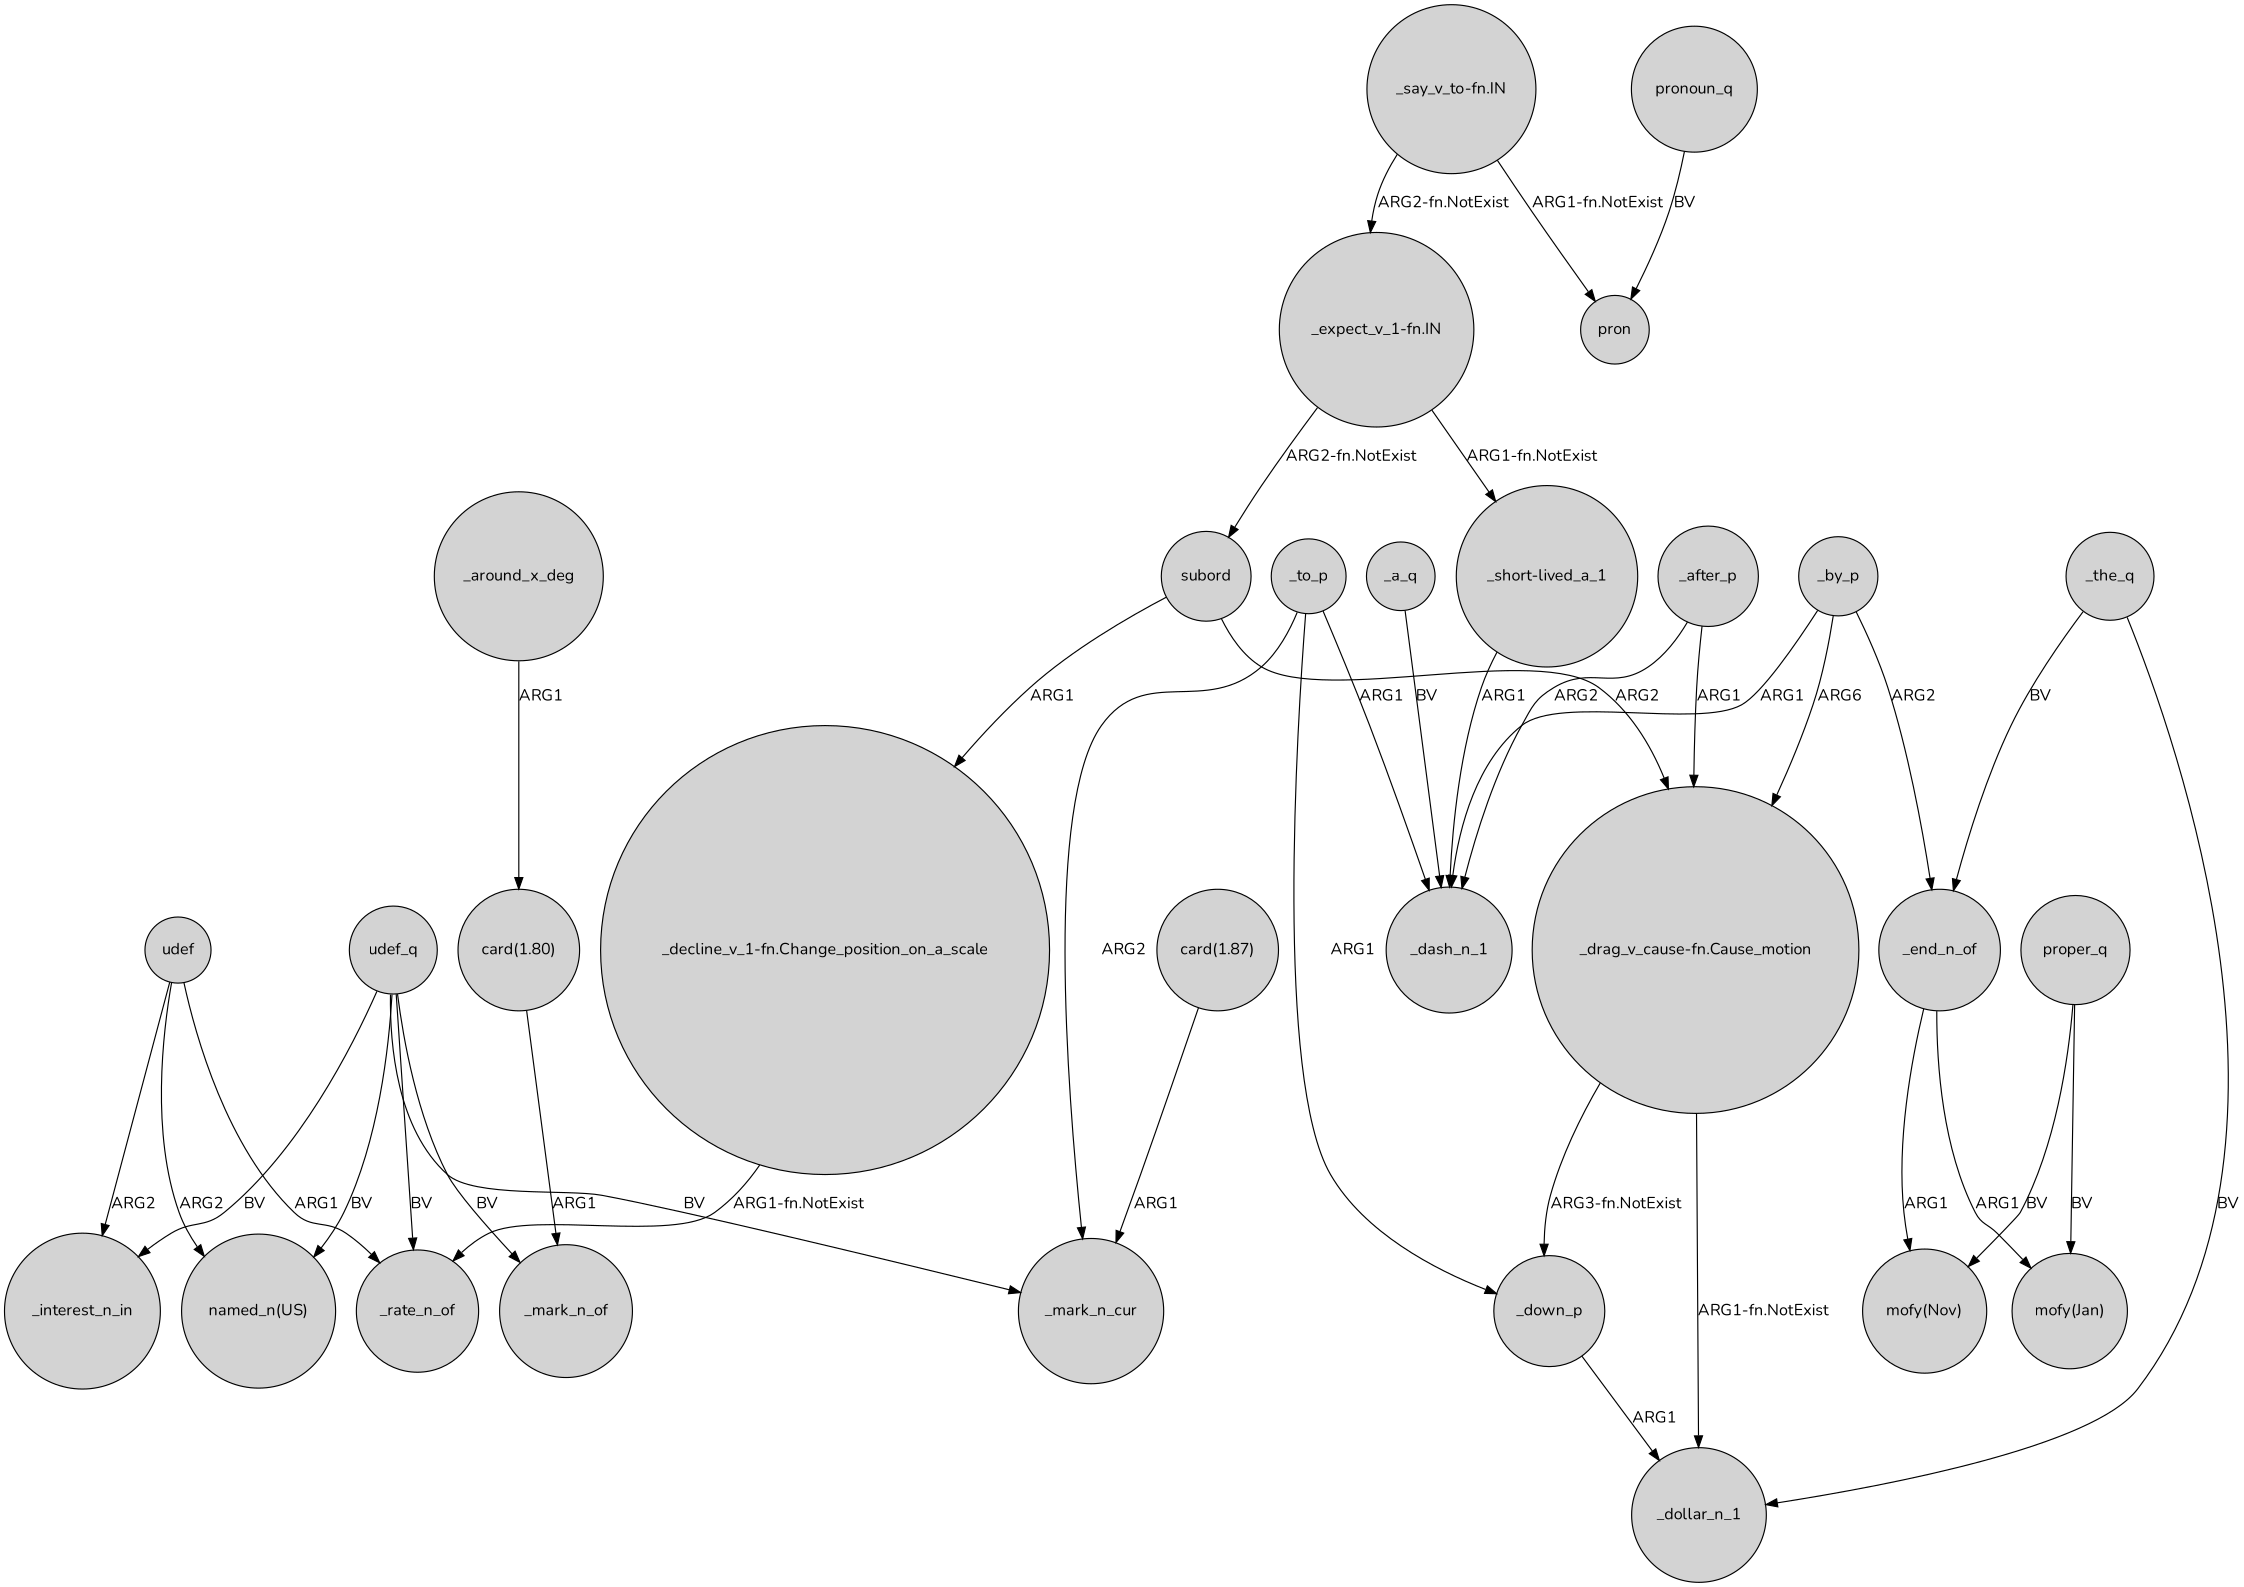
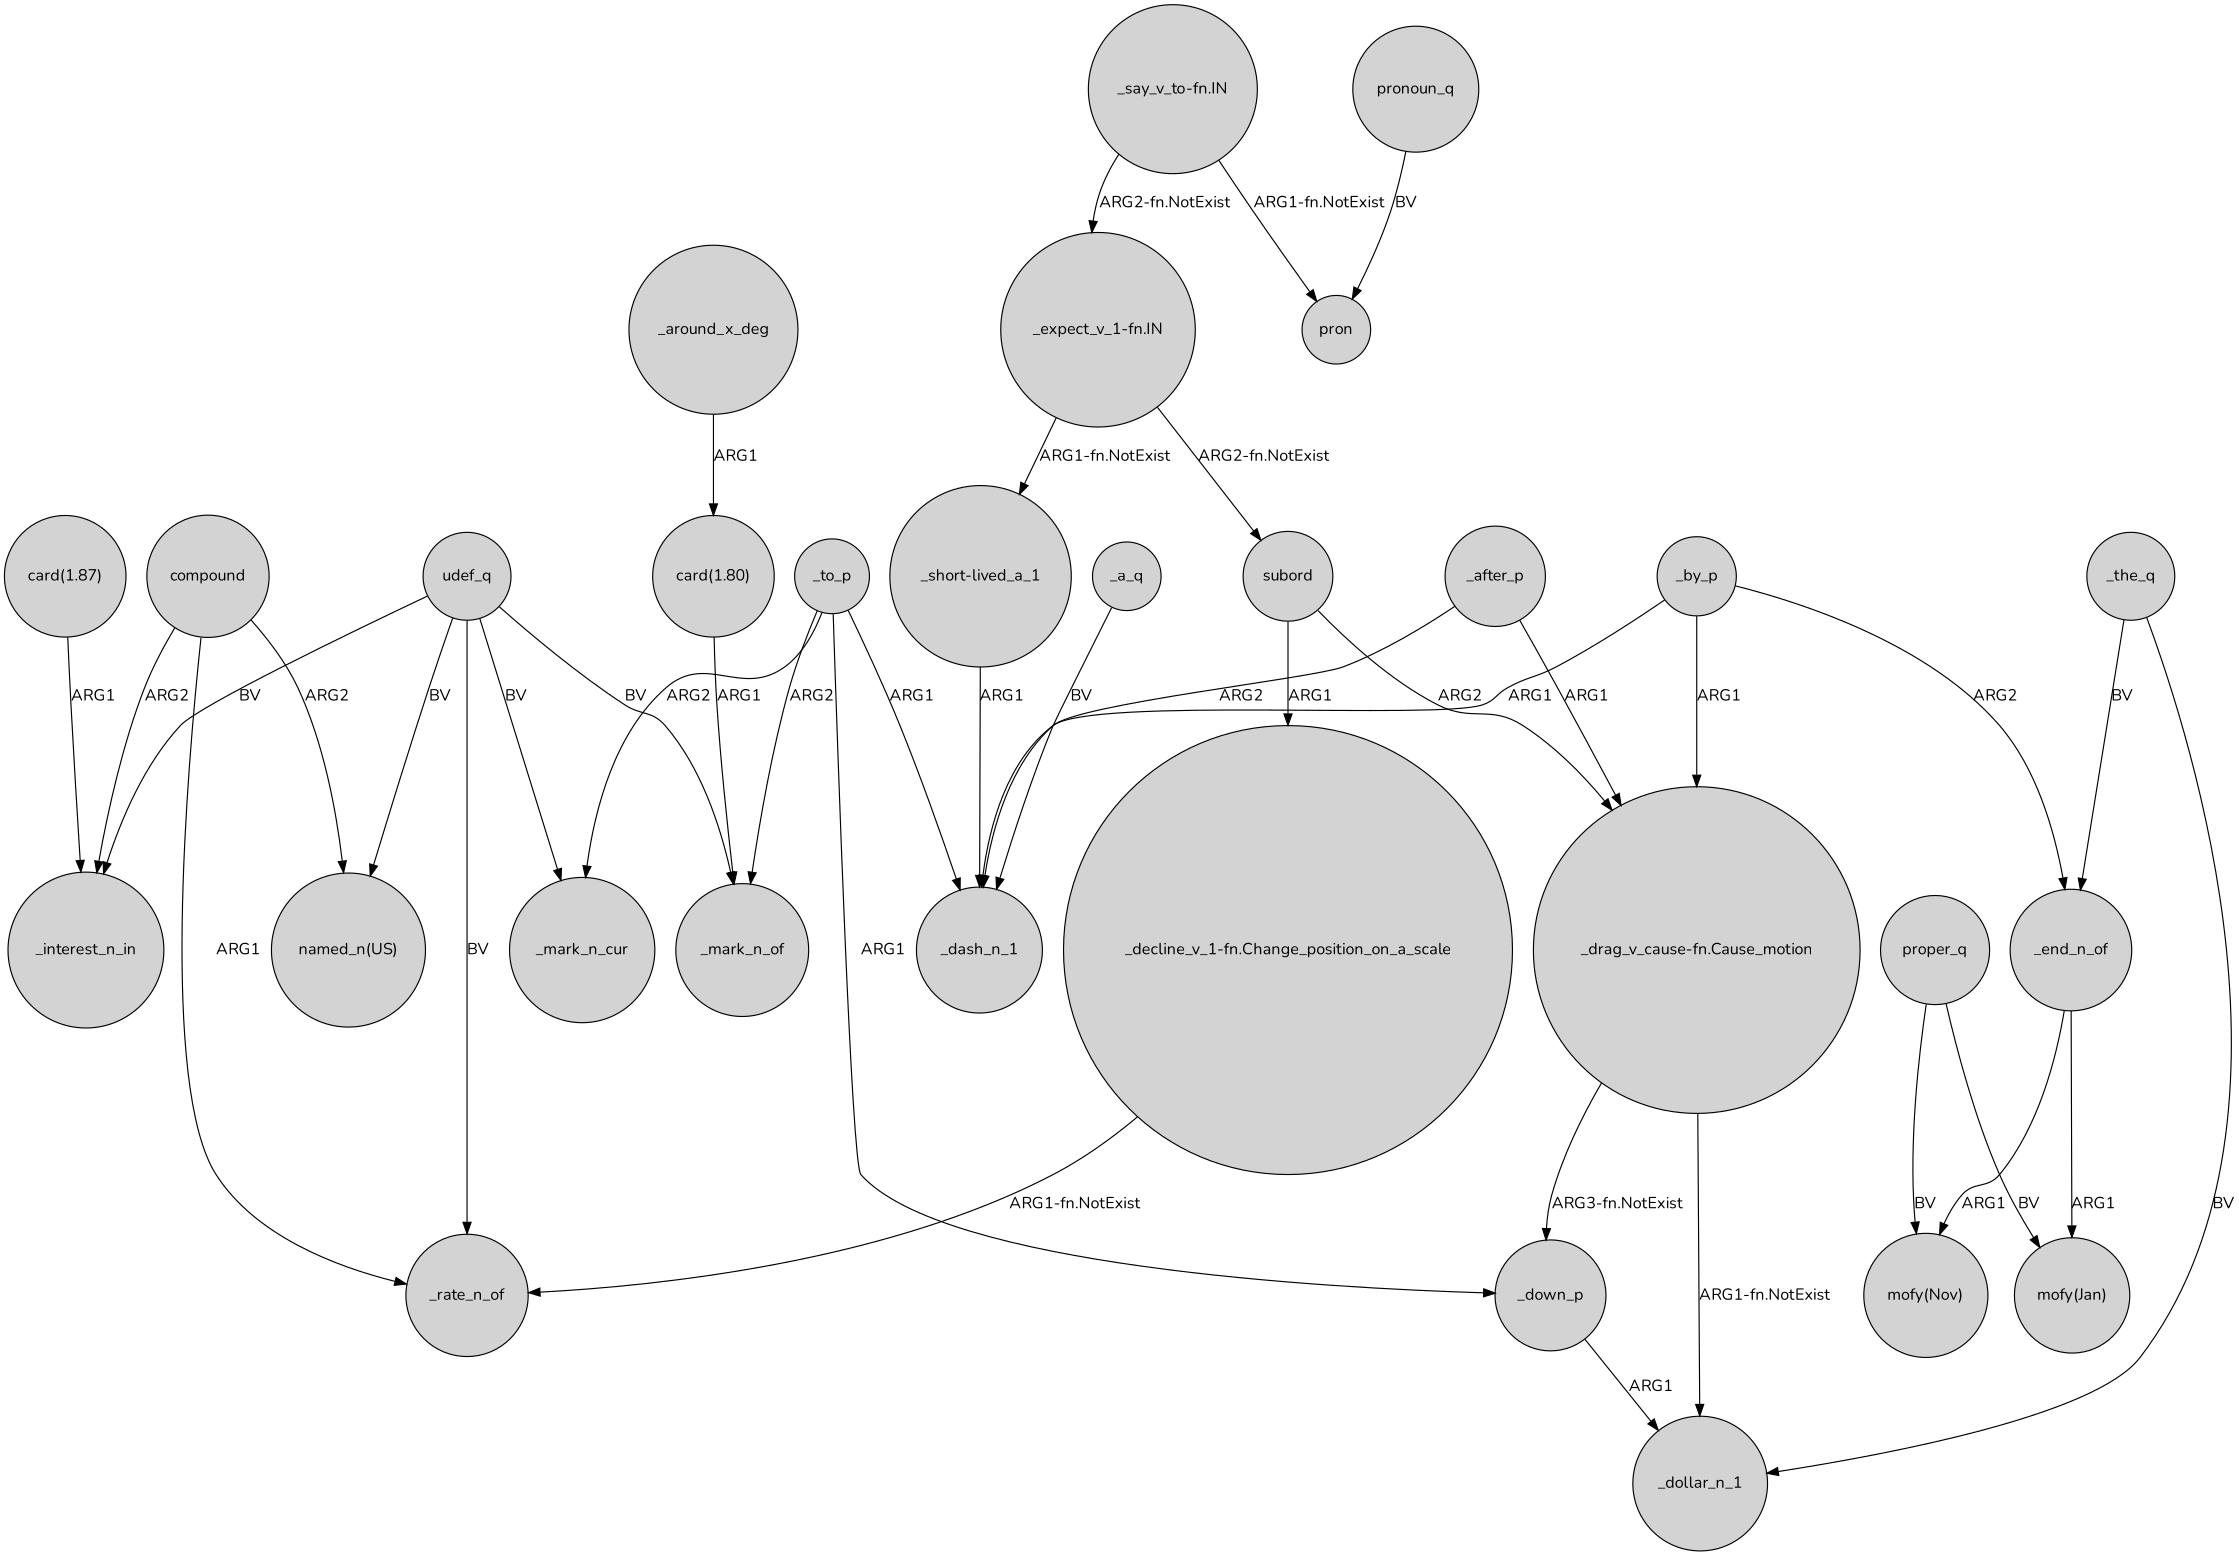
edge "_by_p" -> "_drag_v_cause-fn.Cause_motion": label "ARG6" -> "ARG1"
edge "_to_p" -> "_mark_n_of": added, label "ARG2"
node "udef": label "udef" -> "compound"
edge "card(1.87)" -> "_mark_n_cur": now "card(1.87)" -> "_interest_n_in"
